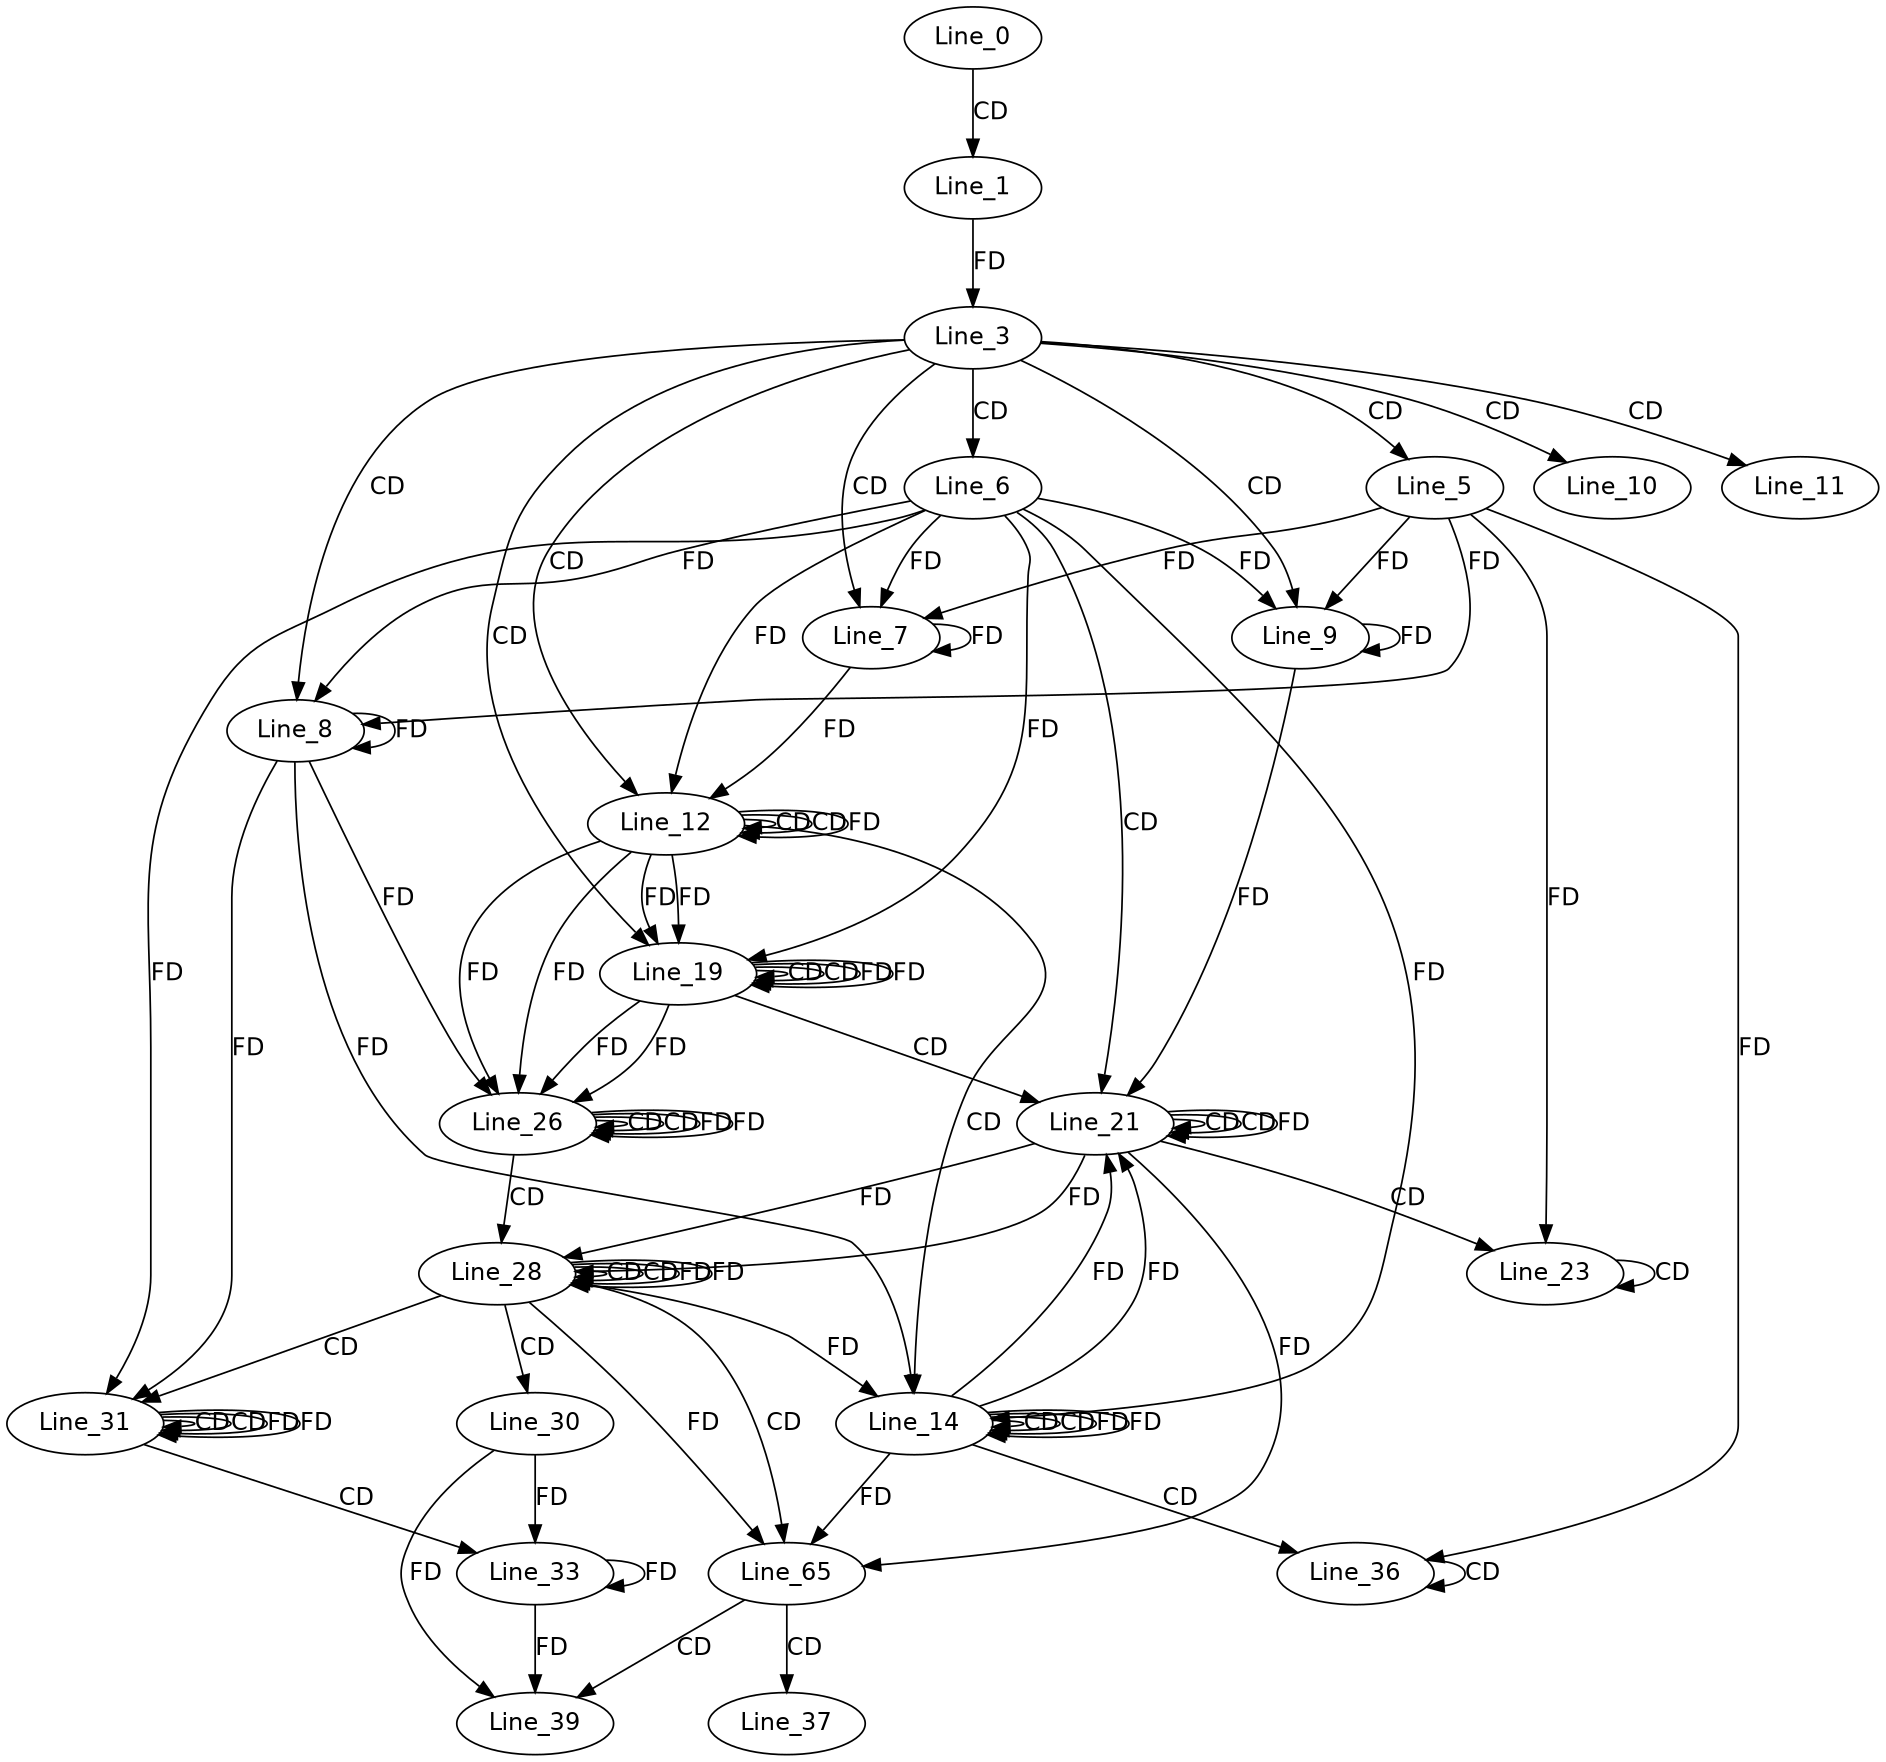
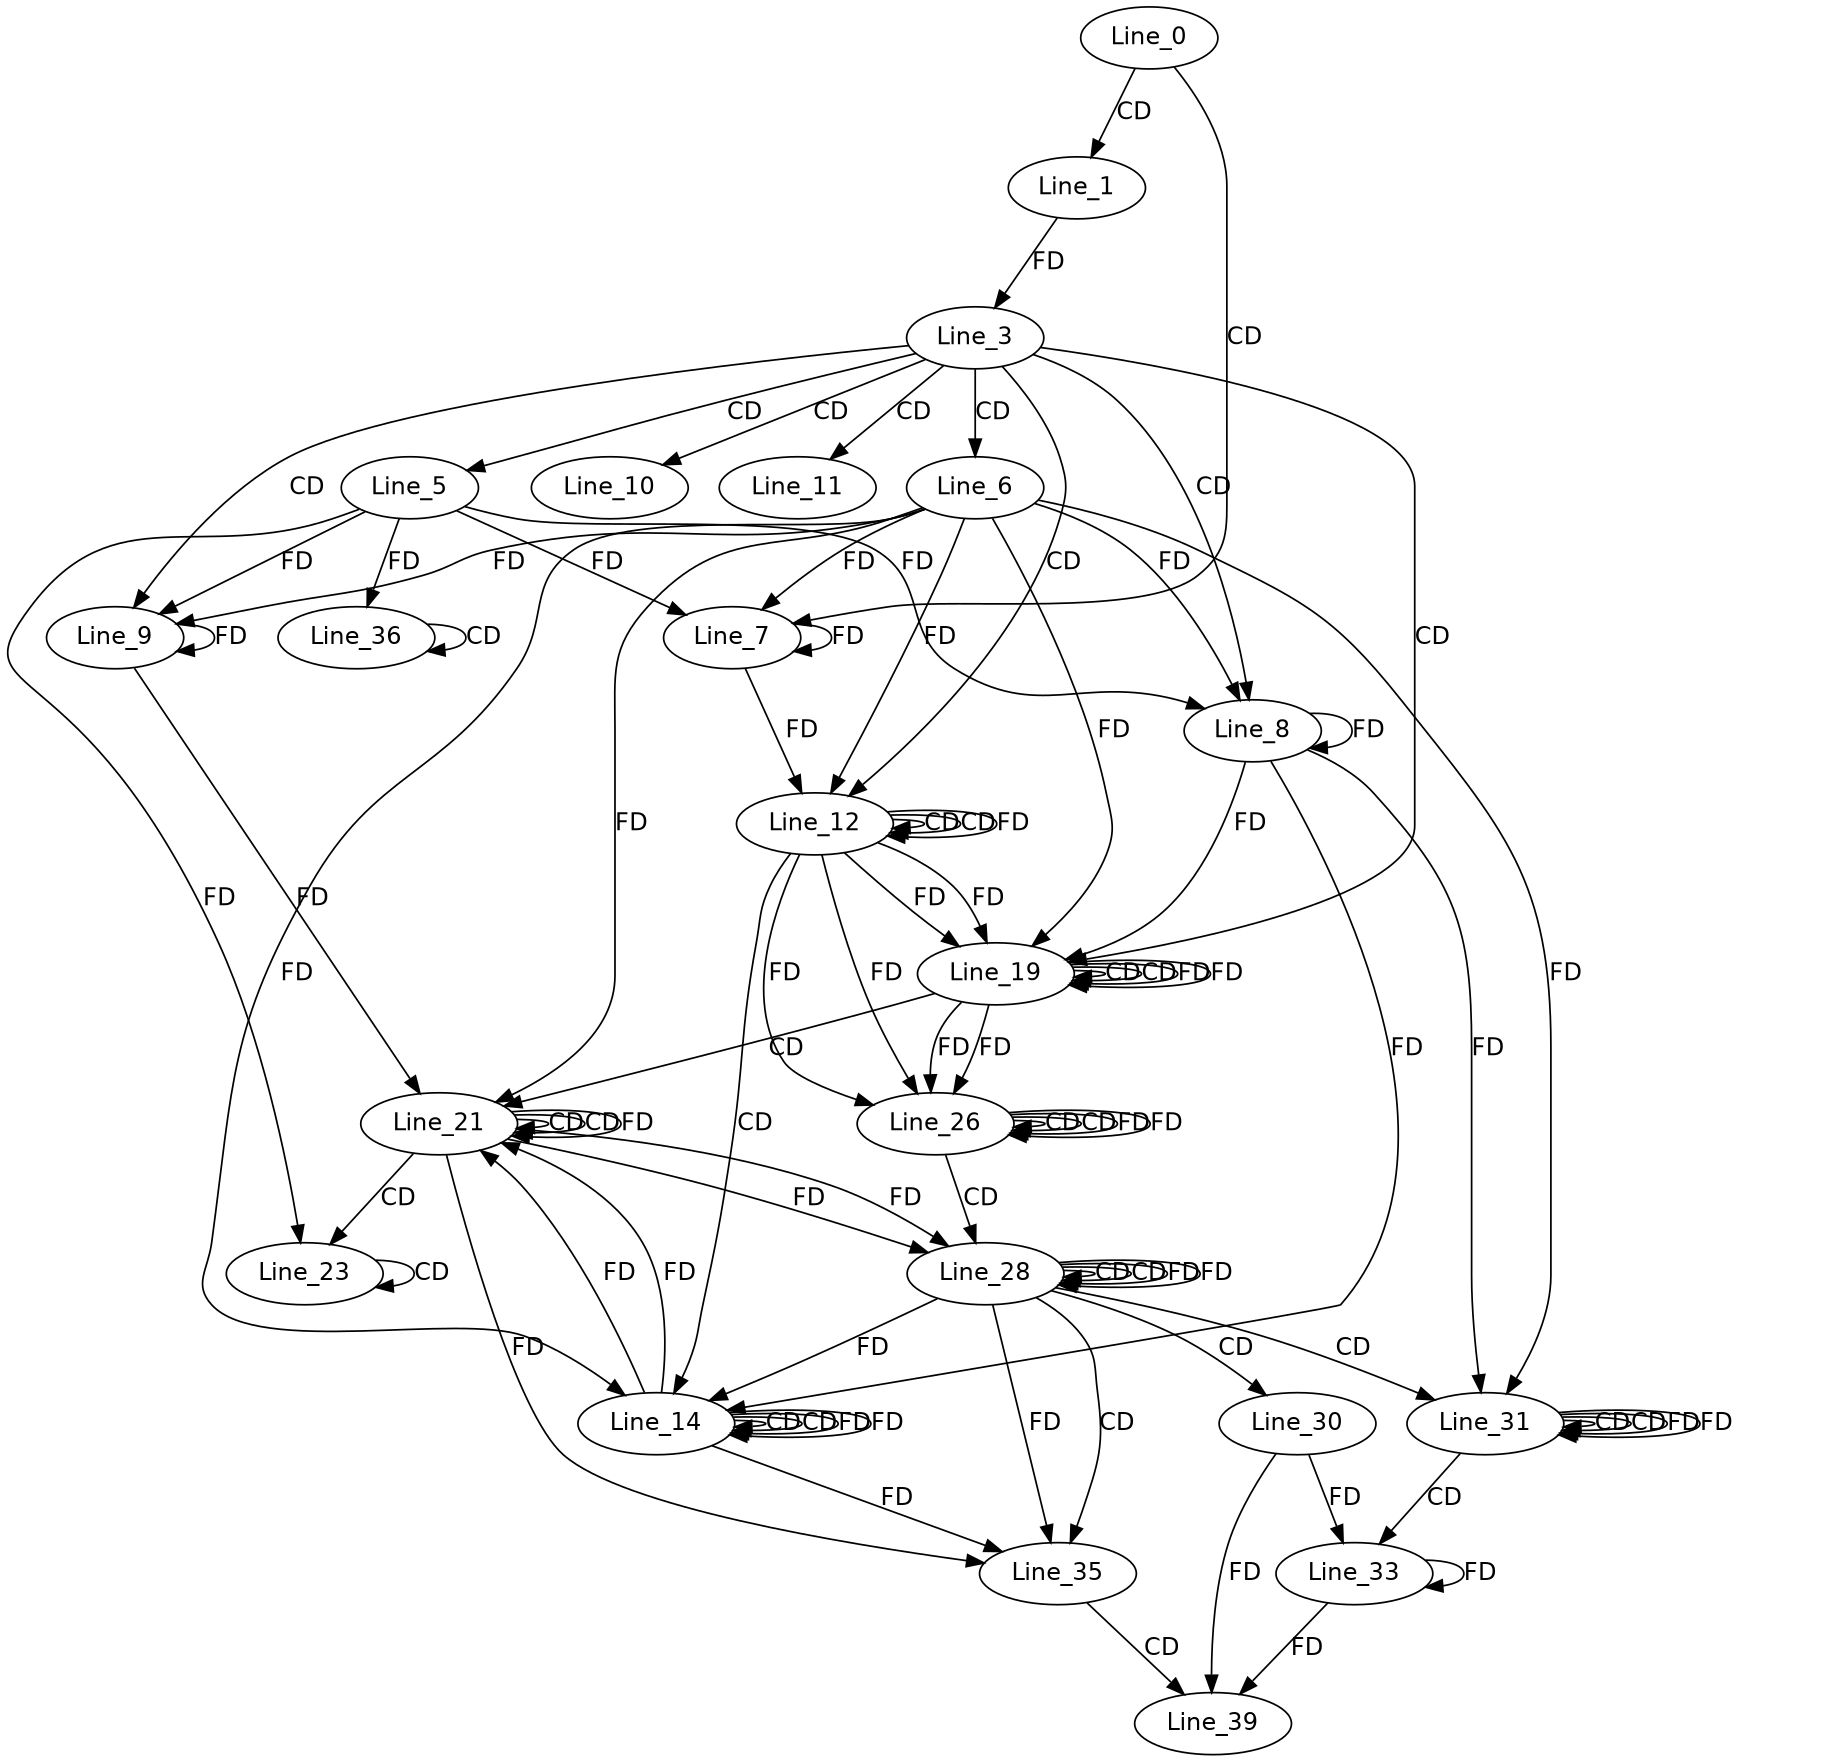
edge "Line_3" -> "Line_7": now "Line_0" -> "Line_7"
edge "Line_6" -> "Line_21": label "CD" -> "FD"
edge "Line_8" -> "Line_26": now "Line_8" -> "Line_19"
edge "Line_14" -> "Line_36": removed, label "CD"
node "Line_65": label "Line_65" -> "Line_35"
node "Line_37": removed
